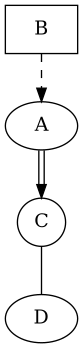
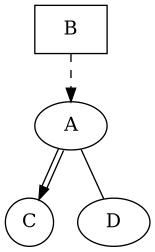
edge "C" -- "D": now "A" -- "D"
